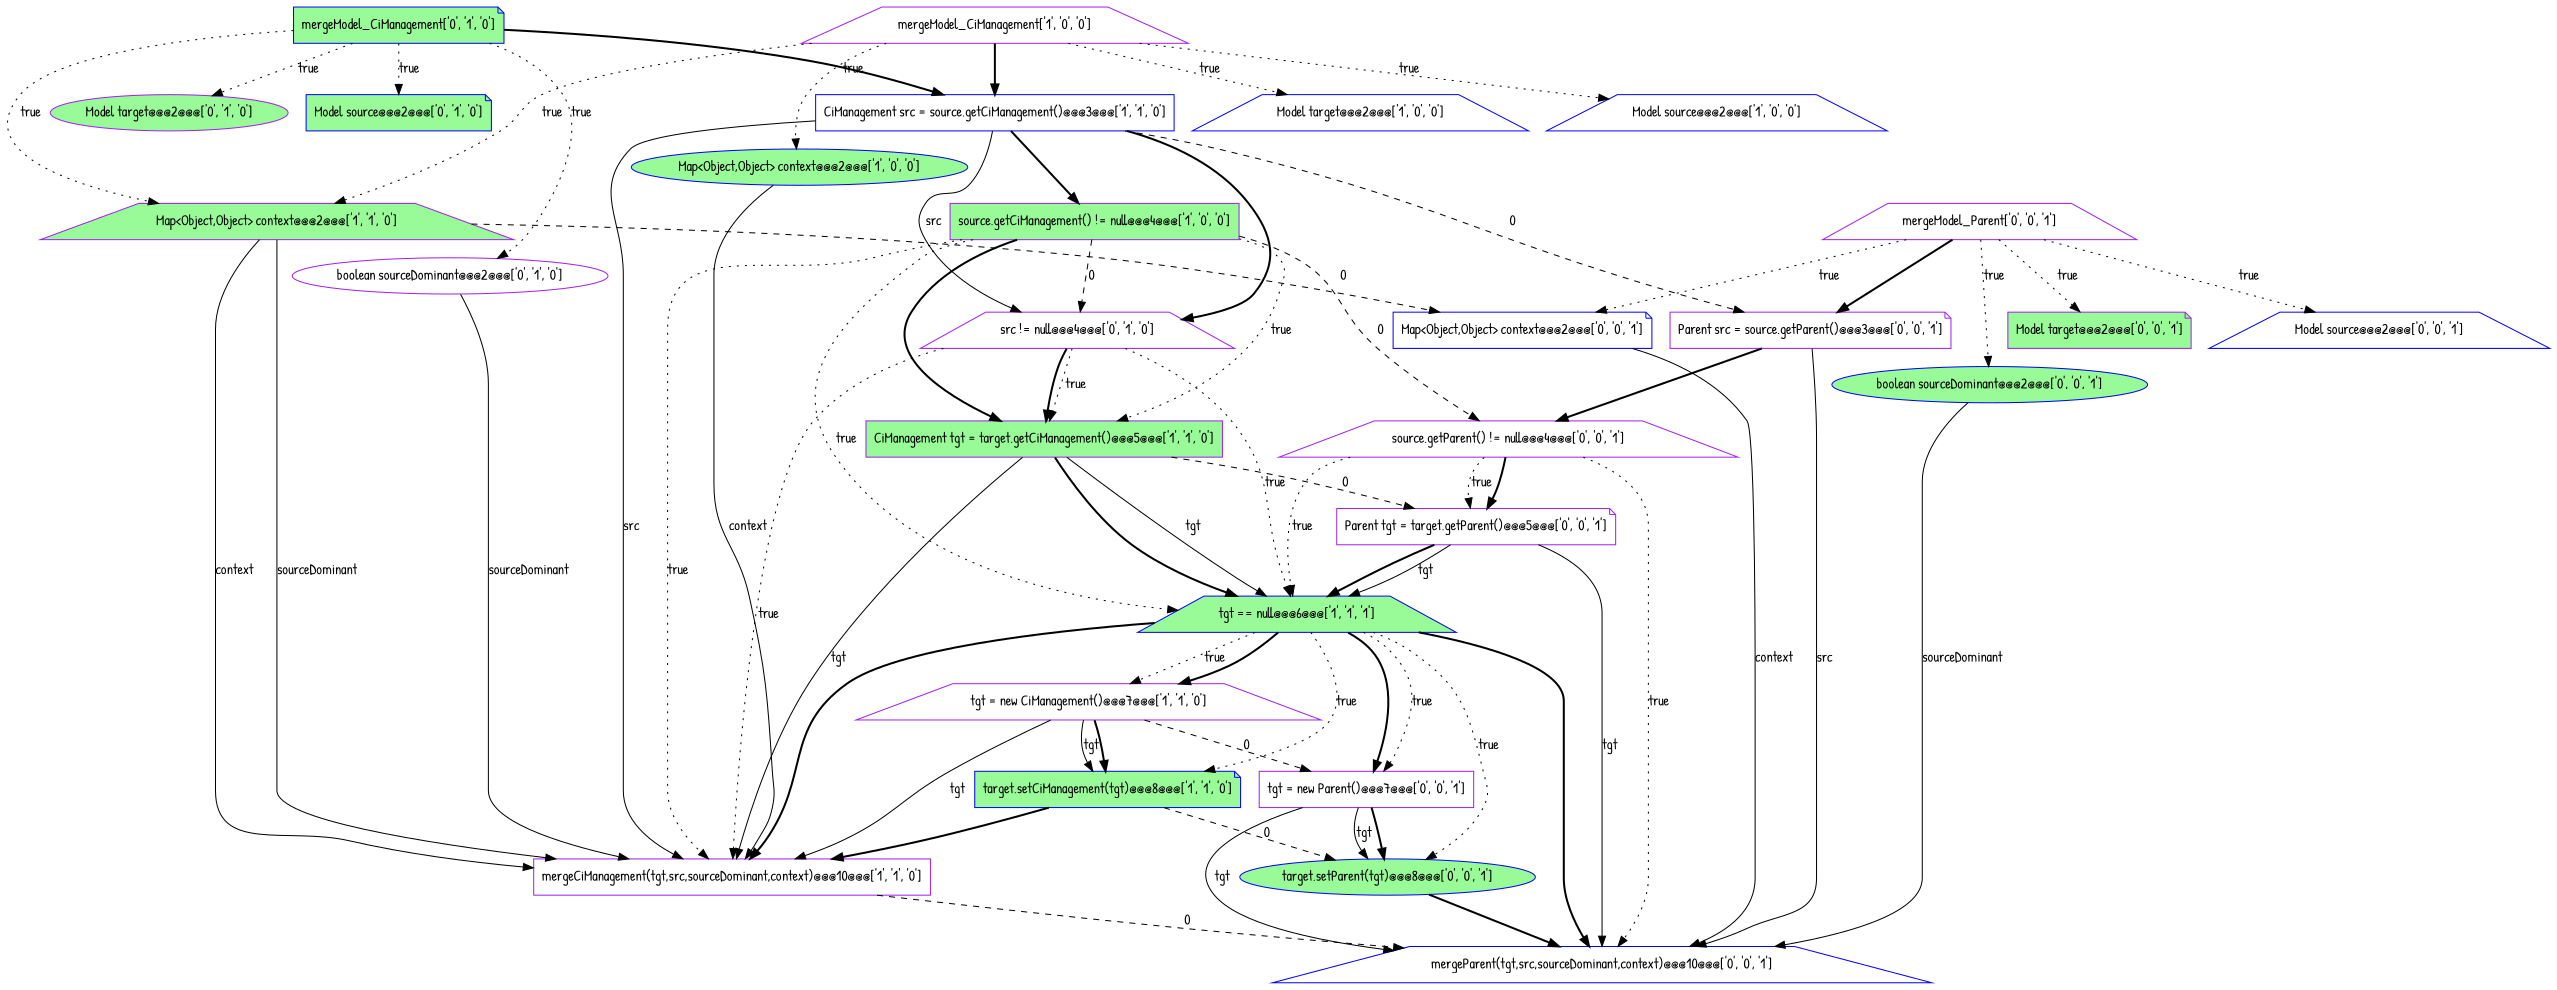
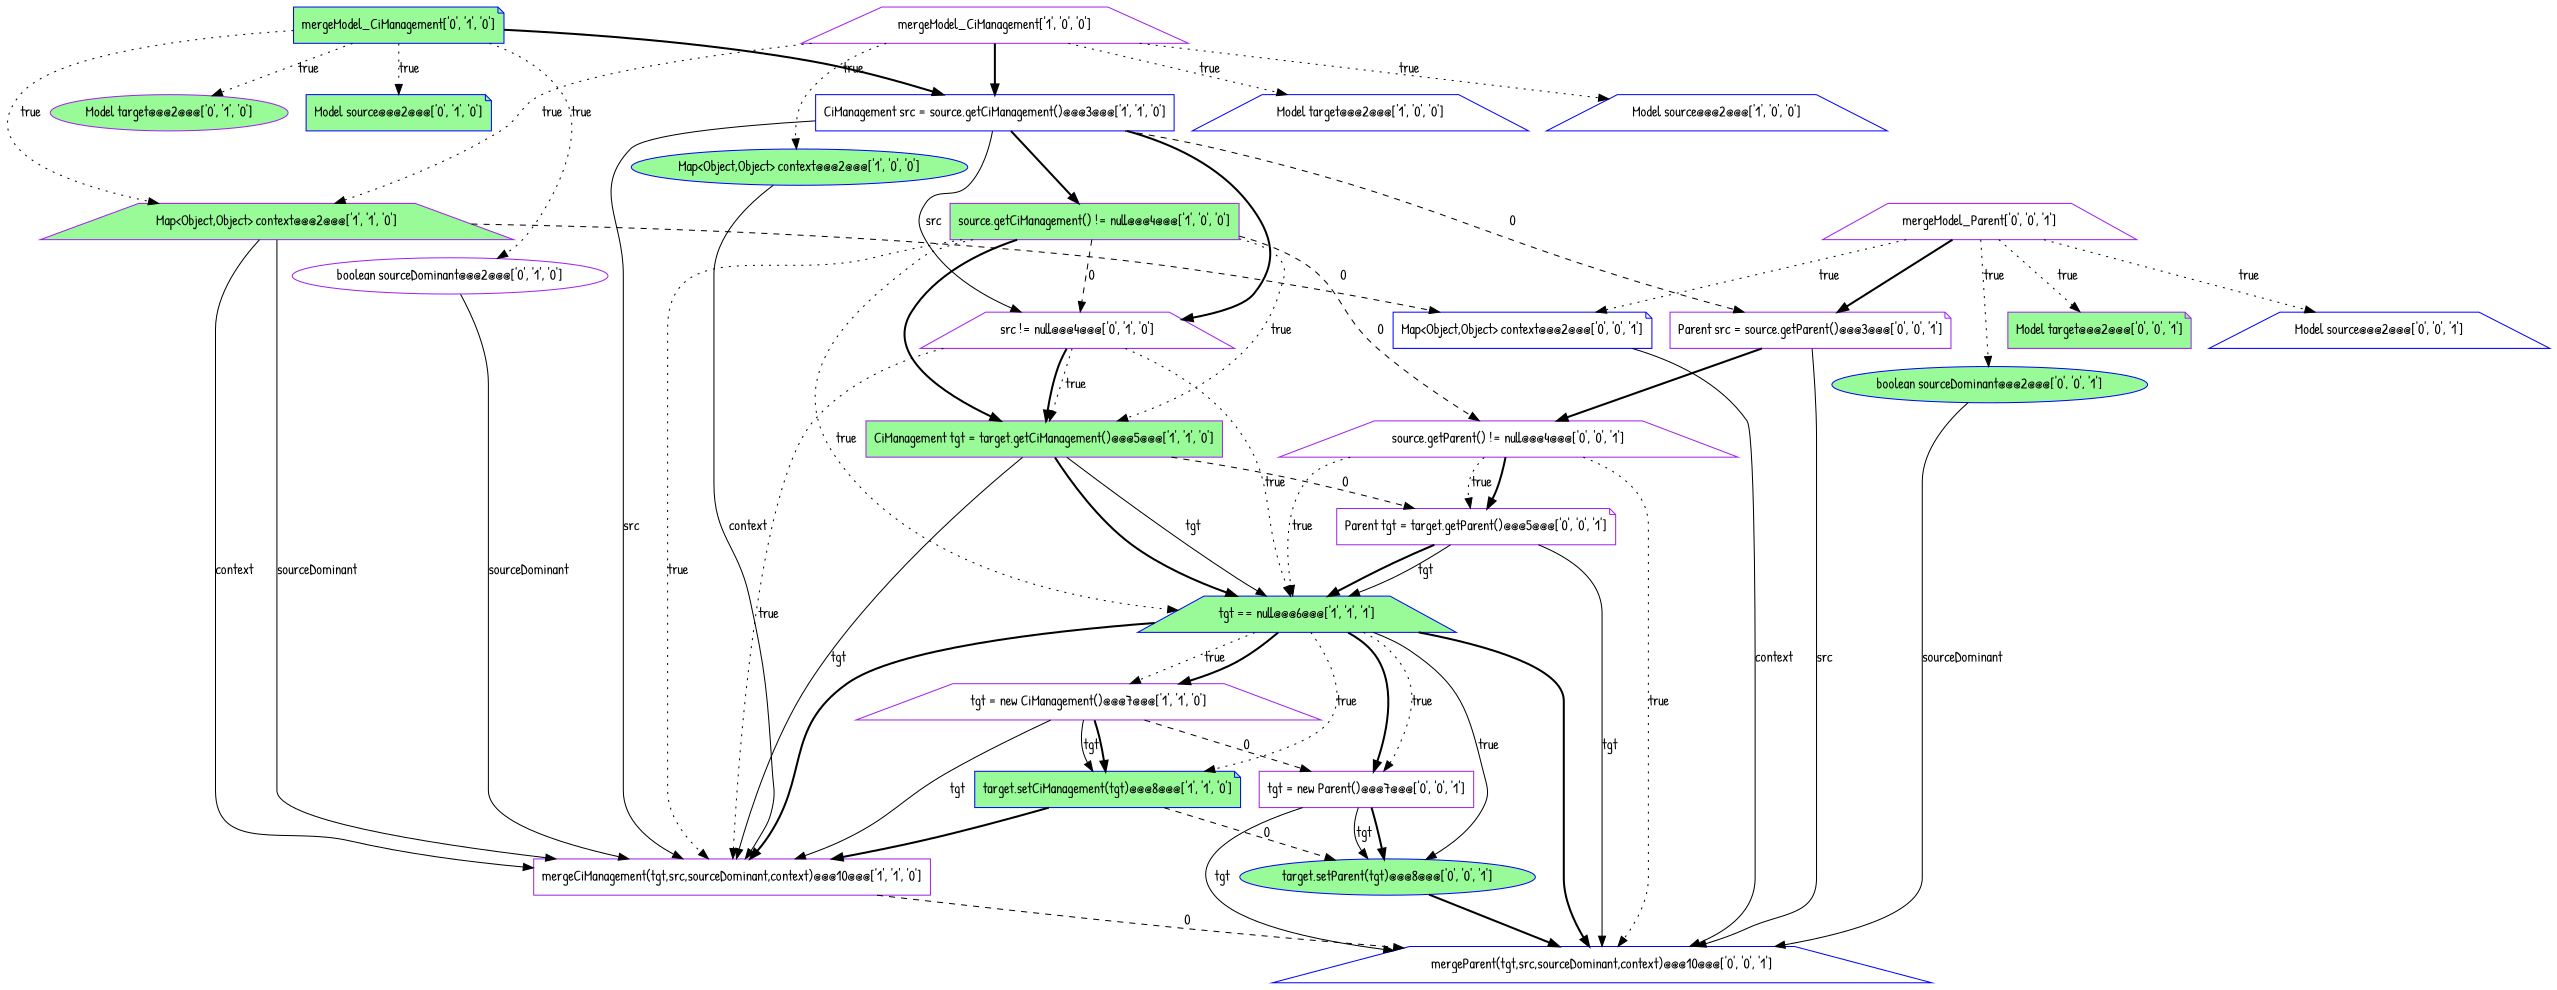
edge "tgt == null@@@6@@@['1', '1', '1']" -> "target.setParent(tgt)@@@8@@@['0', '0', '1']": style dotted -> solid
